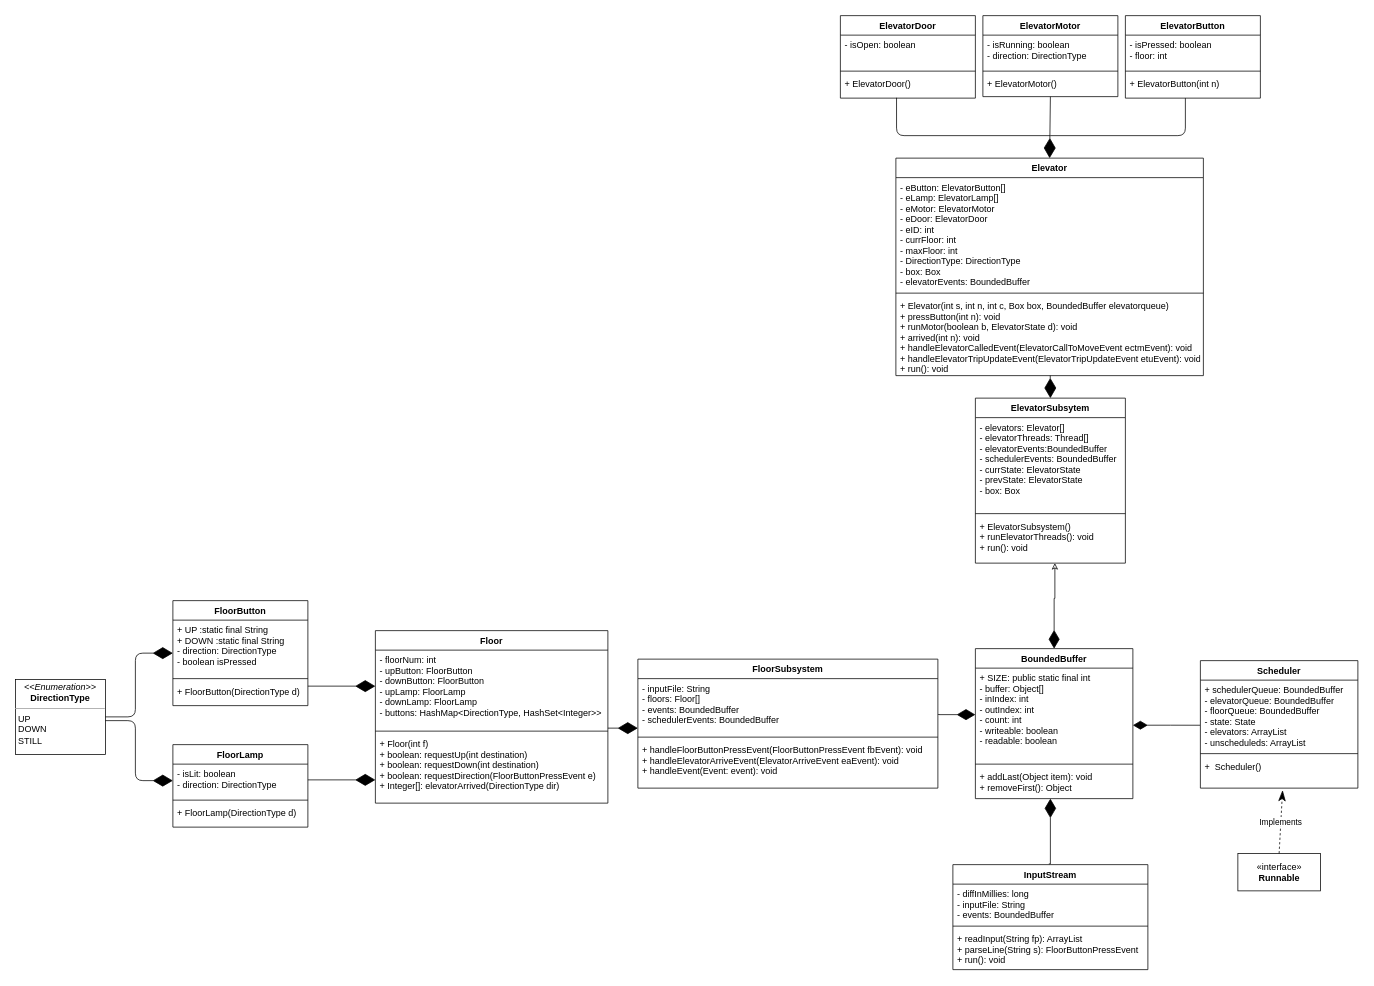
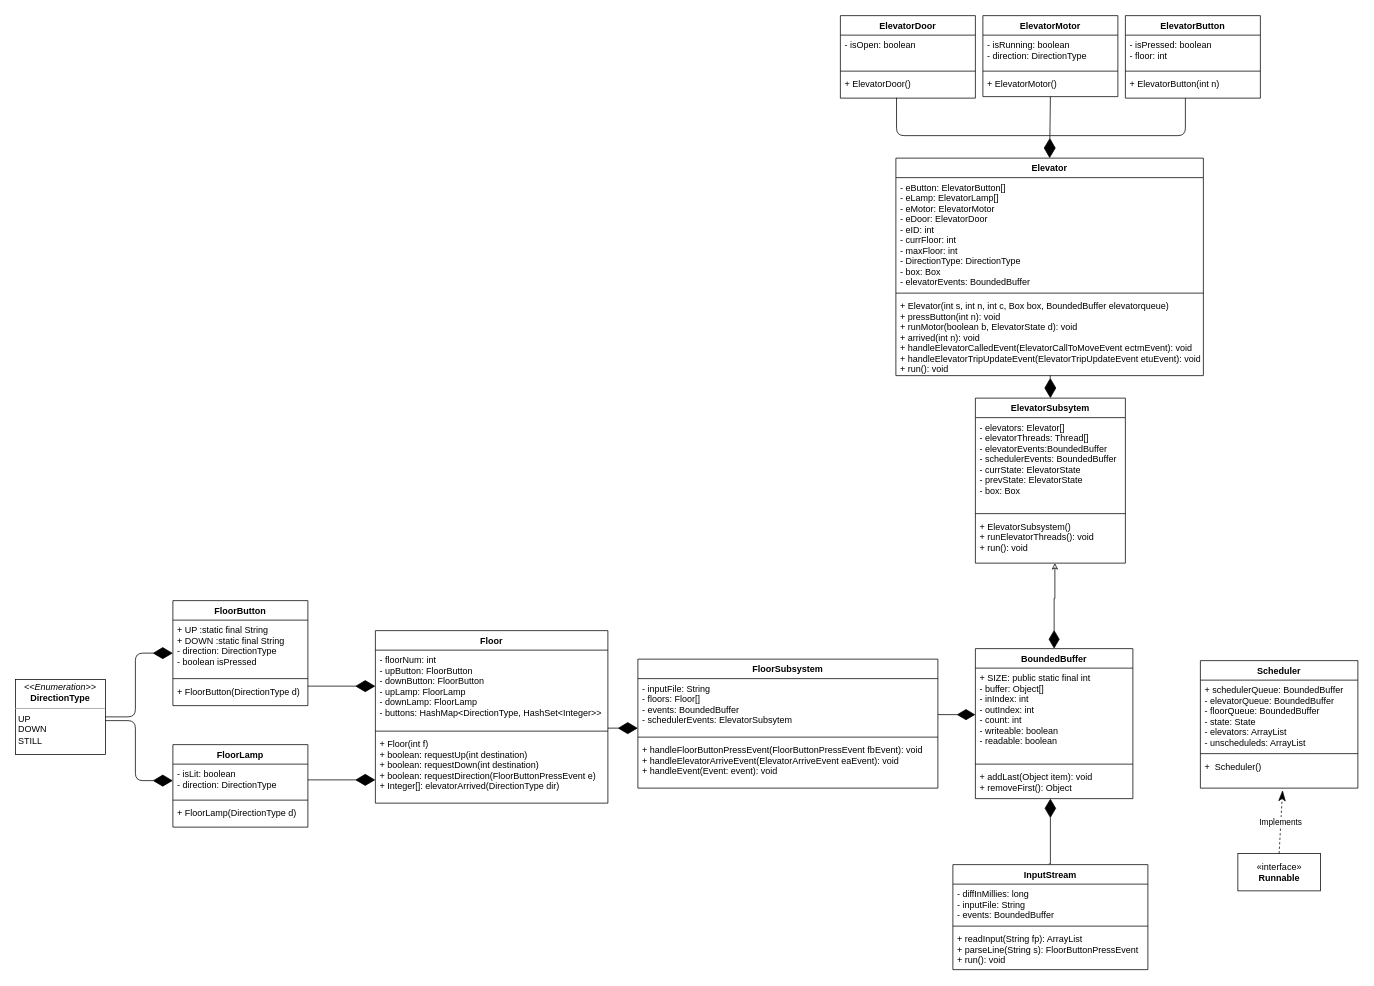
node "- inputFile: String - floors: Floor[] - events: BoundedBuffer - schedulerEvents: BoundedBuffer": label "- inputFile: String - floors: Floor[] - events: BoundedBuffer - schedulerEvents: BoundedBuffer" -> "- inputFile: String - floors: Floor[] - events: BoundedBuffer - schedulerEvents: ElevatorSubsytem"
edge "+ schedulerQueue: BoundedBuffer - elevatorQueue: BoundedBuffer - floorQueue: BoundedBuffer - state: State - elevators: ArrayList - unscheduleds: ArrayList" -> "+ SIZE: public static final int - buffer: Object[] - inIndex: int - outIndex: int - count: int - writeable: boolean - readable: boolean": removed
